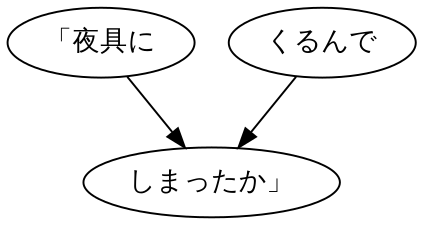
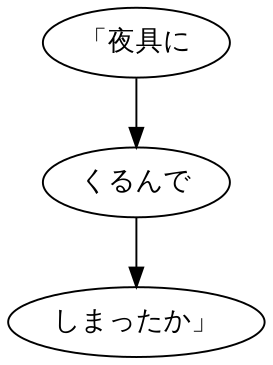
edge "「夜具に" -> "しまったか」": now "「夜具に" -> "くるんで"
